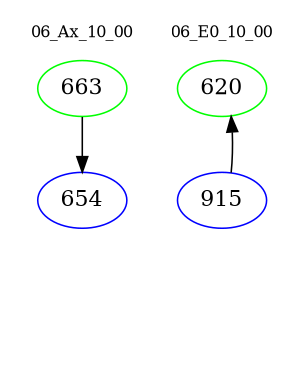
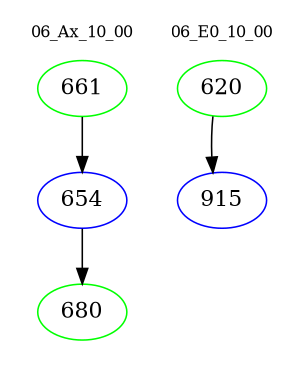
node "663": label "663" -> "661"
edge "915" -> "620": reversed
node "680": added
